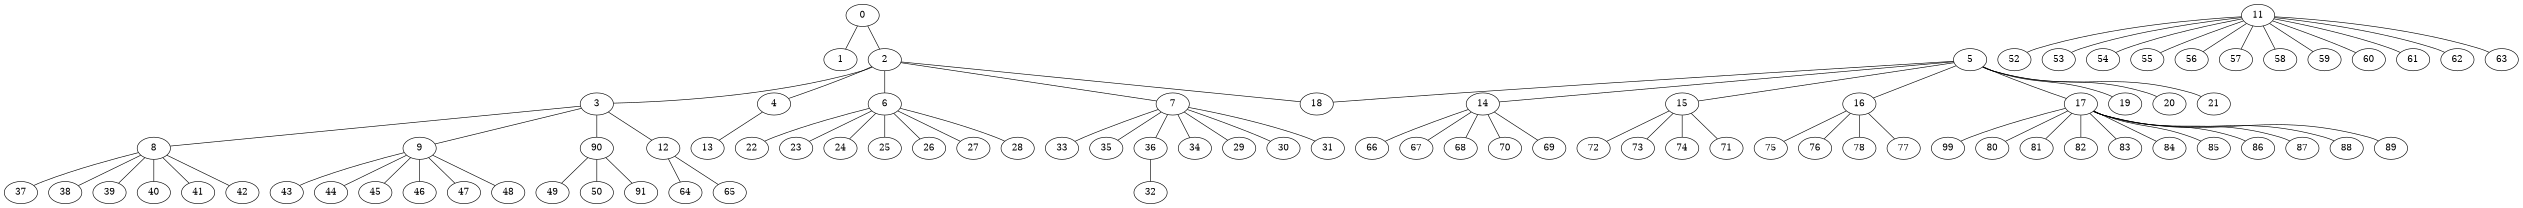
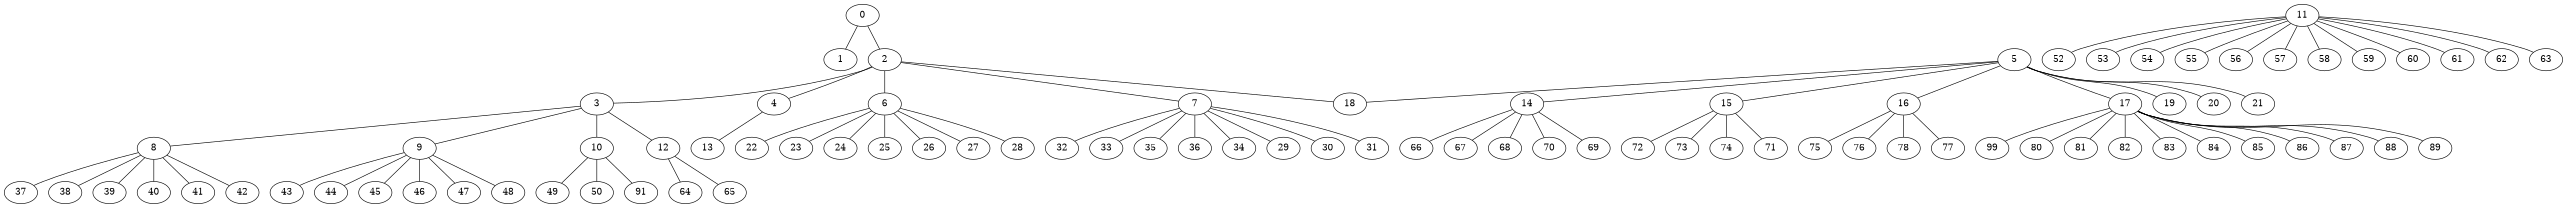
node "90": label "90" -> "10"
edge "36" -- "32": now "7" -- "32"
